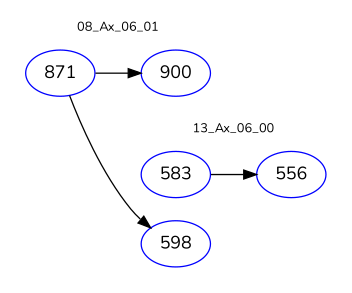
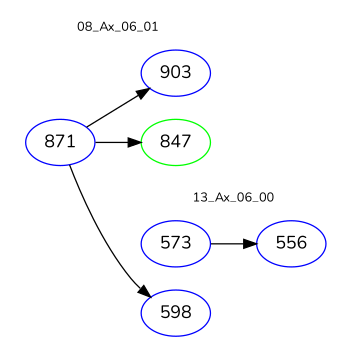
node "900": label "900" -> "903"
node "847": added
node "583": label "583" -> "573"
